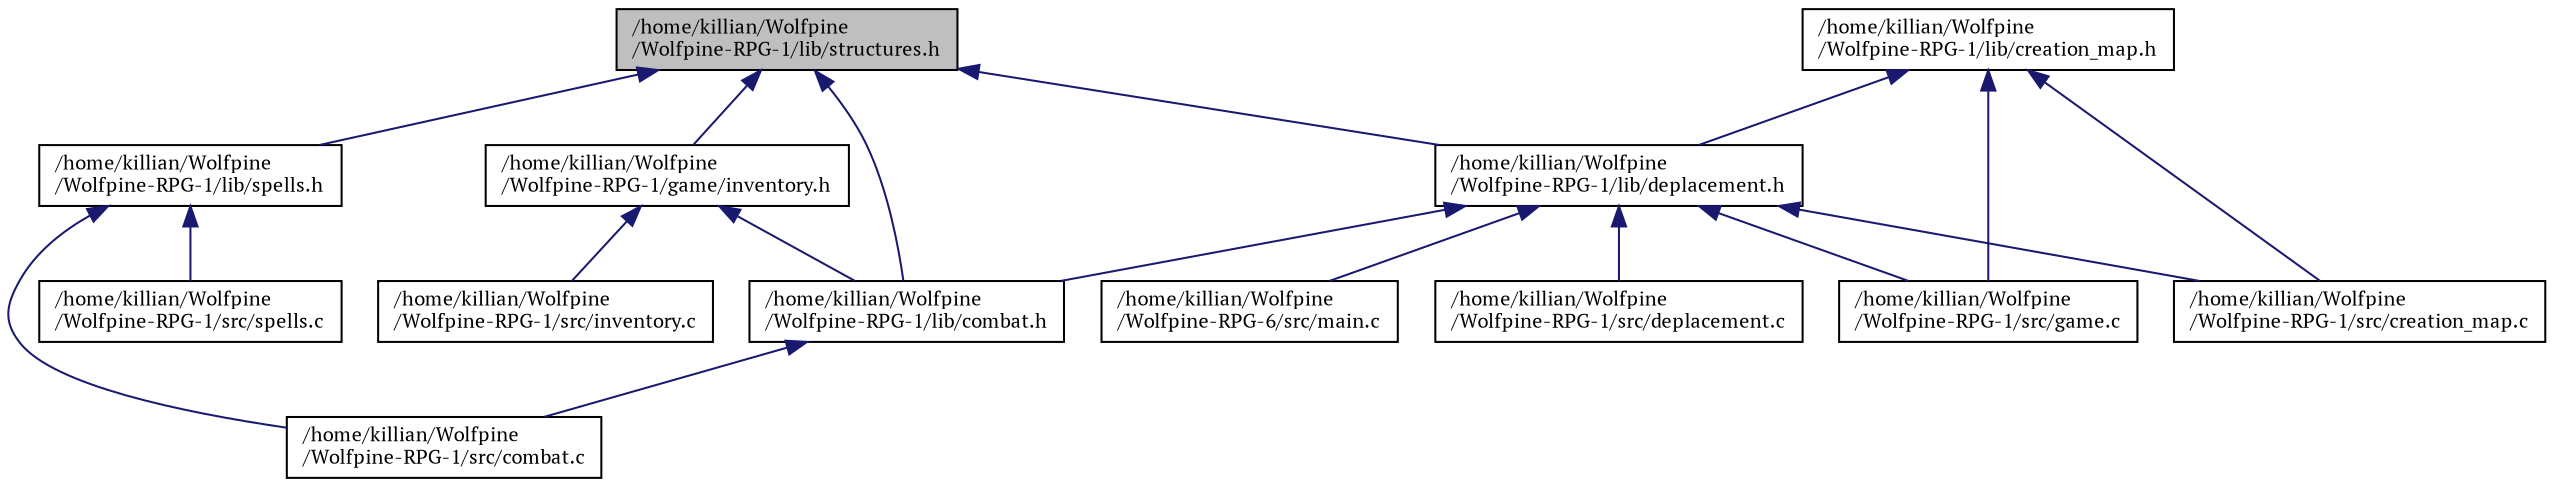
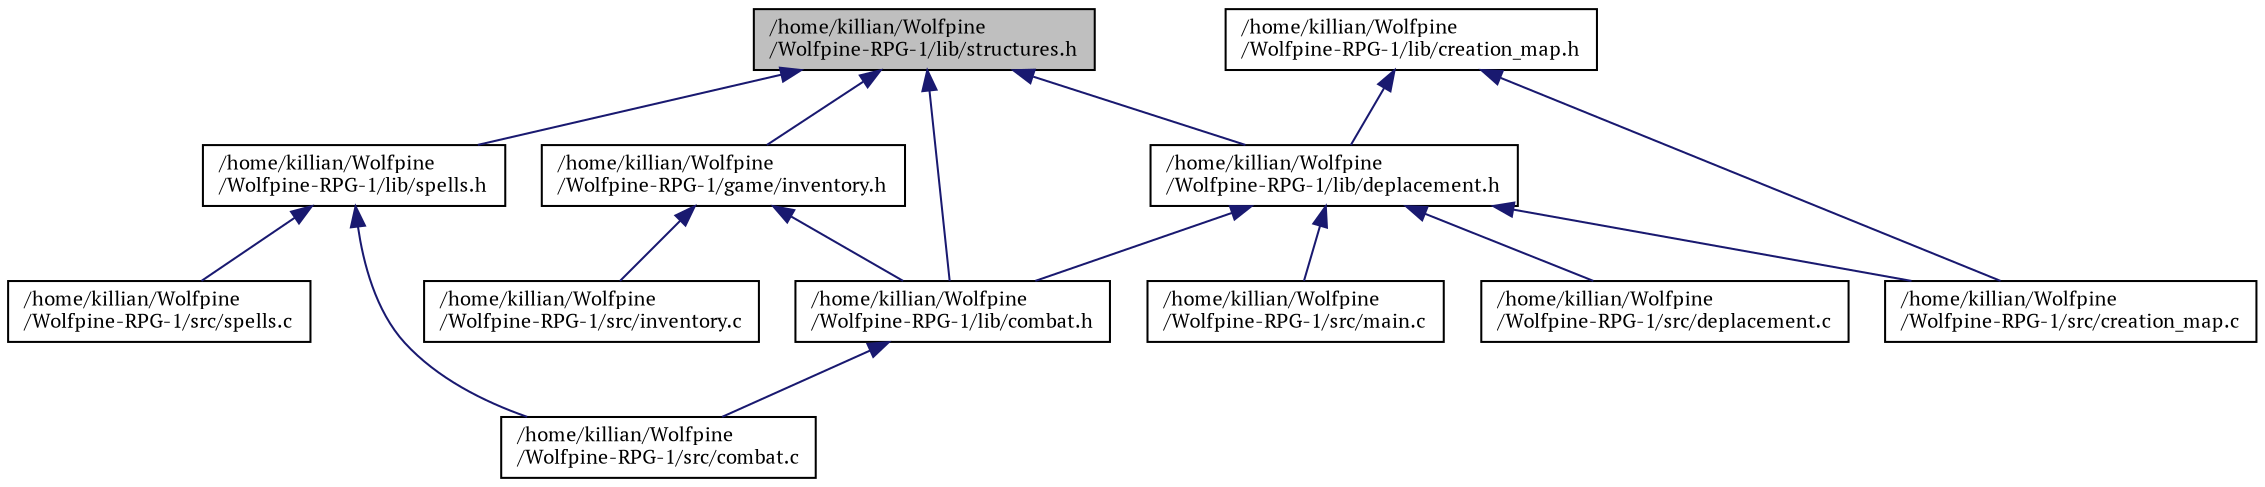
node "/home/killian/Wolfpine /Wolfpine-RPG-6/src/main.c": label "/home/killian/Wolfpine /Wolfpine-RPG-6/src/main.c" -> "/home/killian/Wolfpine /Wolfpine-RPG-1/src/main.c"
node "/home/killian/Wolfpine /Wolfpine-RPG-1/src/game.c": removed
